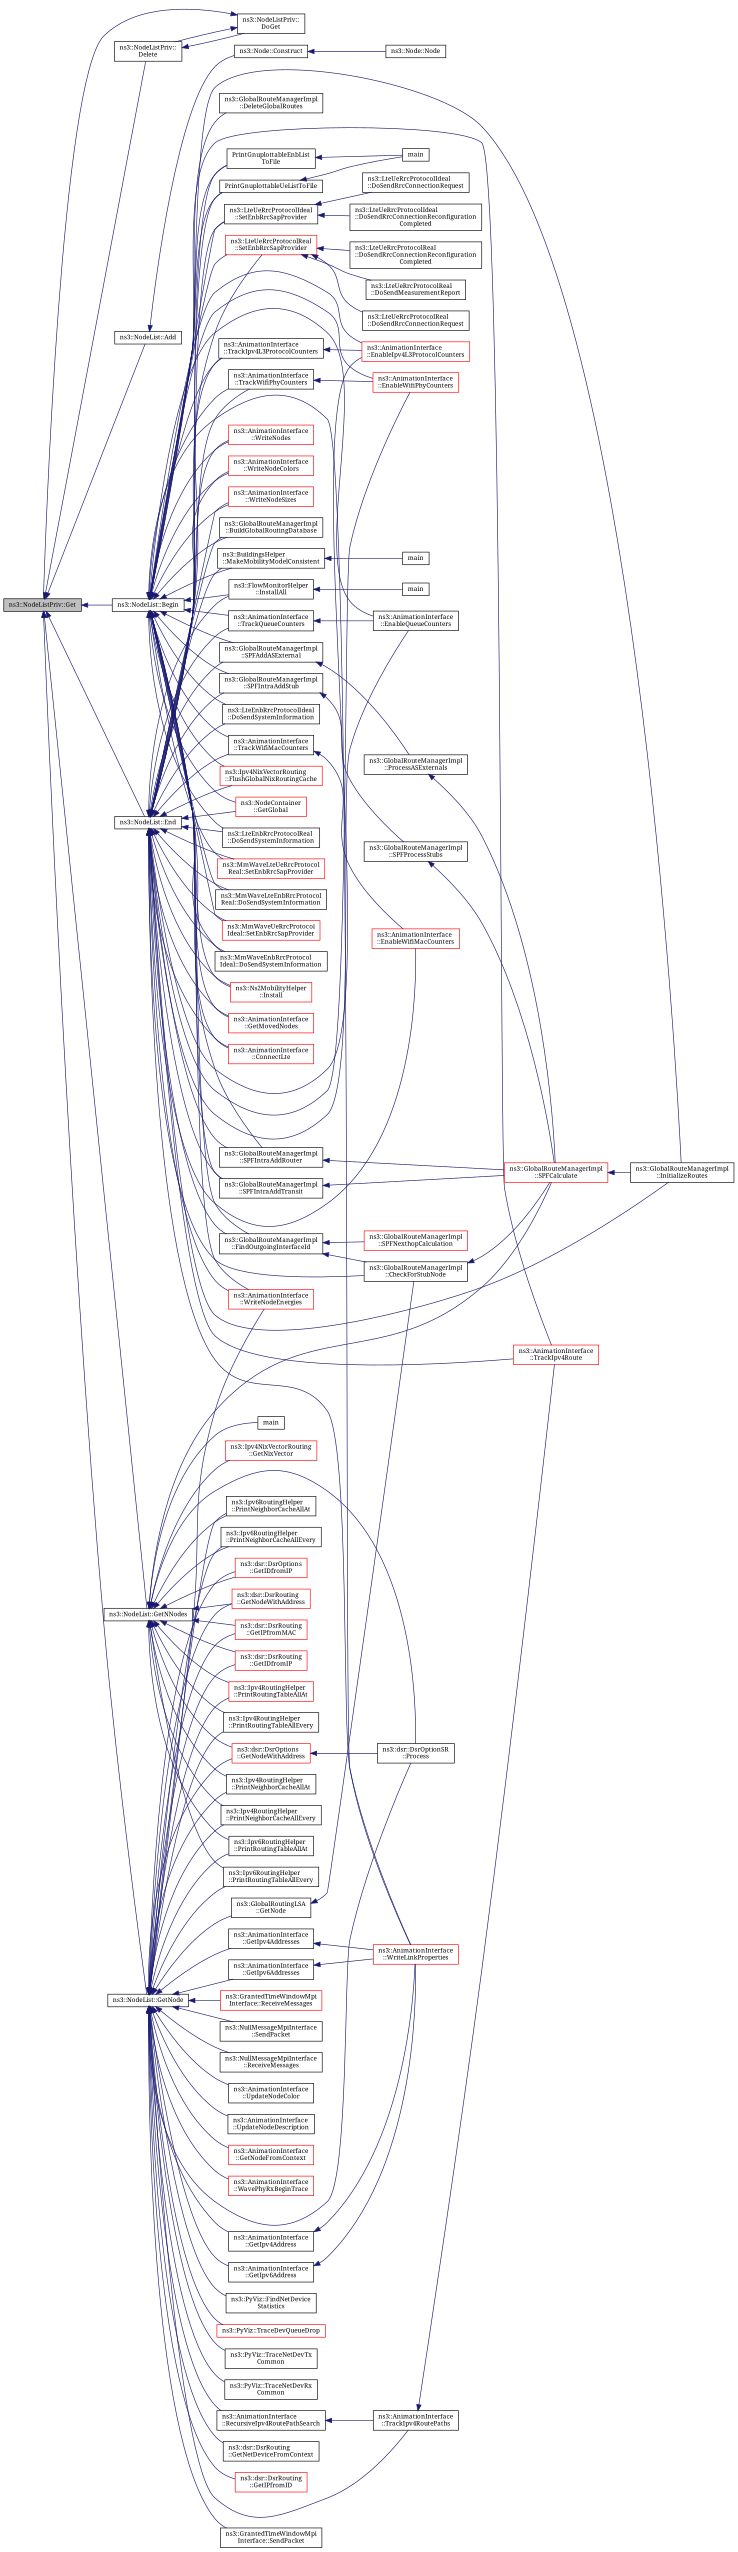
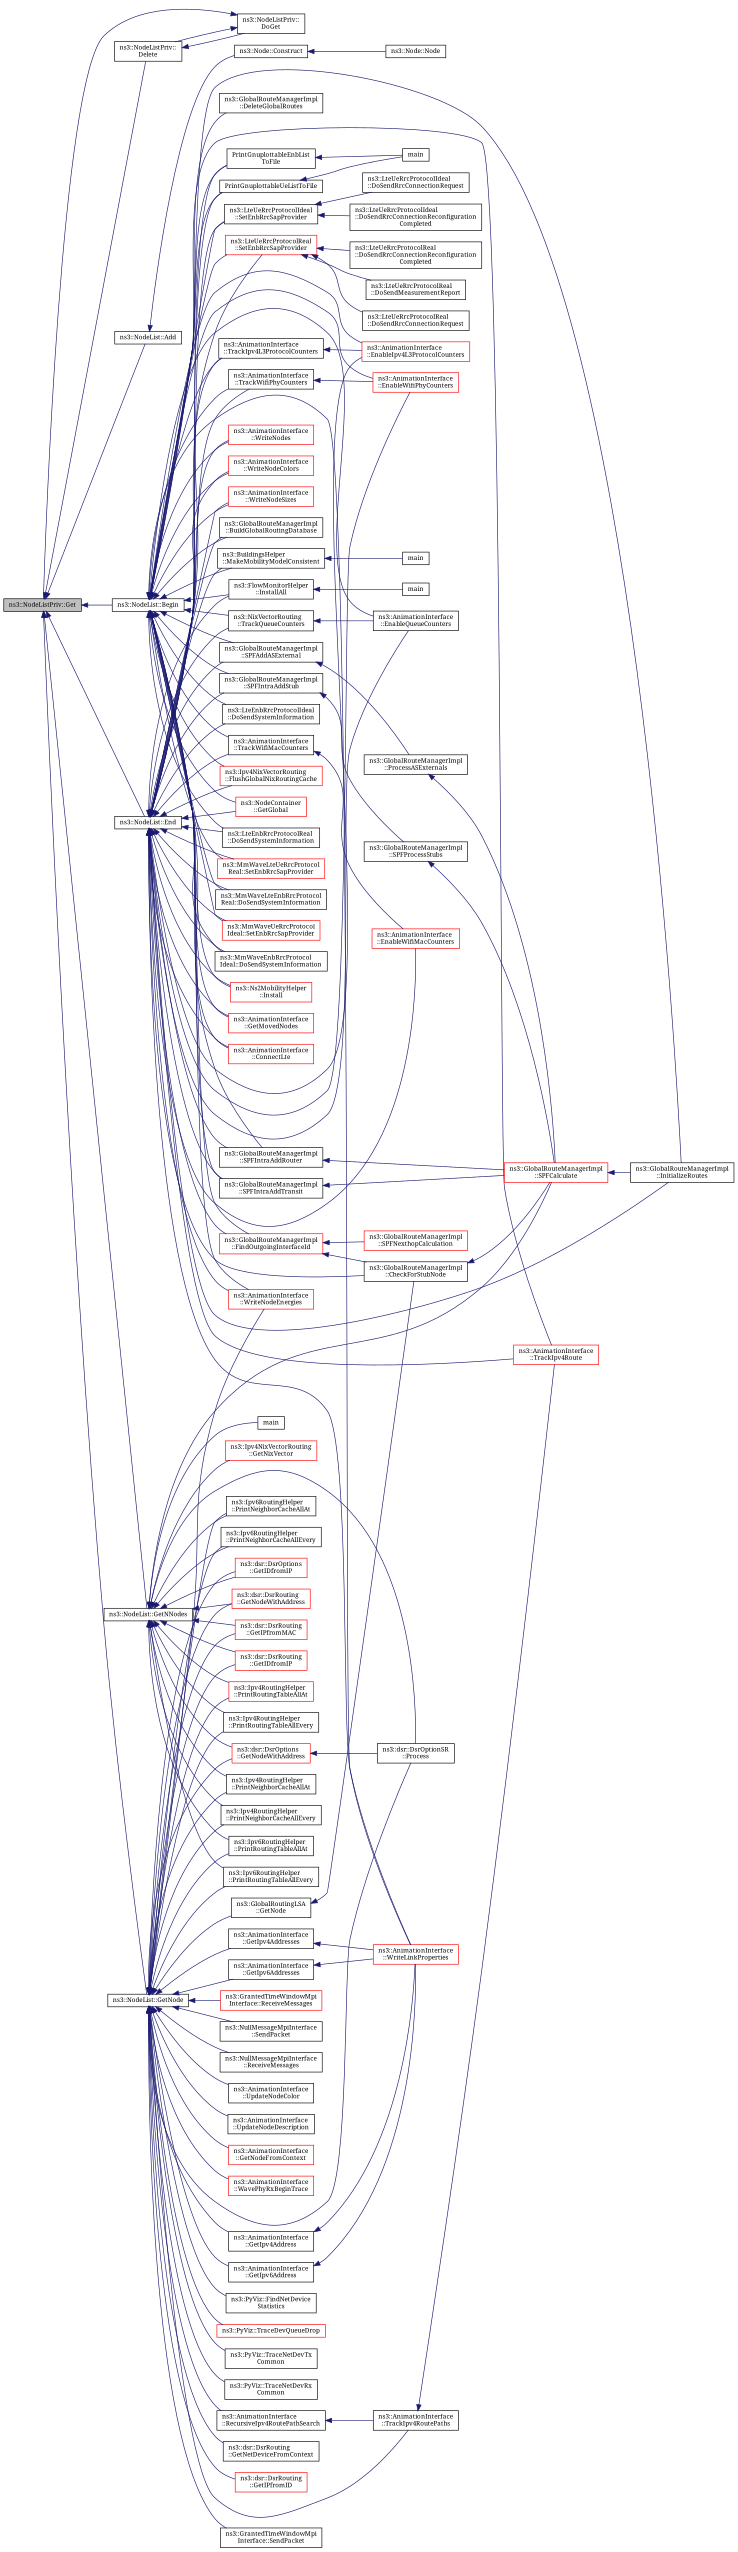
node "ns3::AnimationInterface ::TrackQueueCounters": label "ns3::AnimationInterface ::TrackQueueCounters" -> "ns3::NixVectorRouting ::TrackQueueCounters"
node "ns3::GlobalRouteManagerImpl ::FindOutgoingInterfaceId": color black -> red
